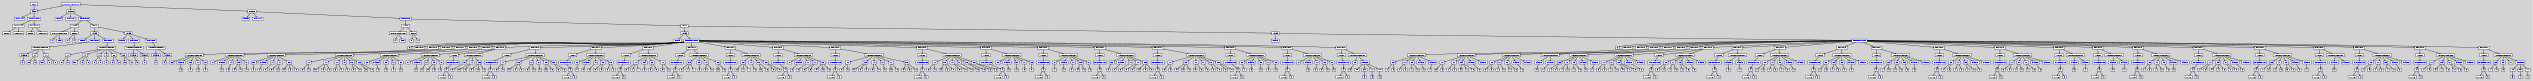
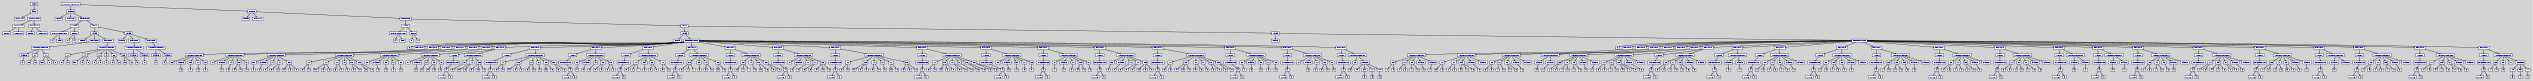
node "part": label "part" -> "main"
edge "LIST_FUNCTIONS" -> "func": removed
edge "func" -> "LIST_INSTR": removed
